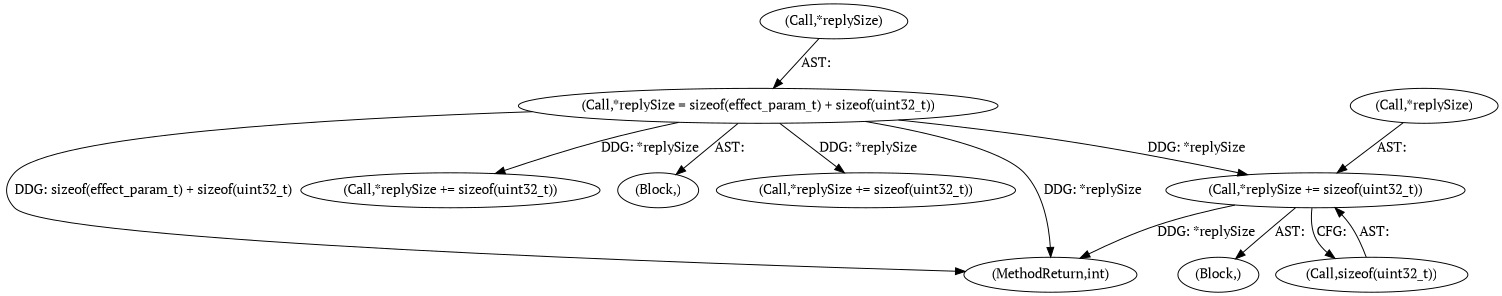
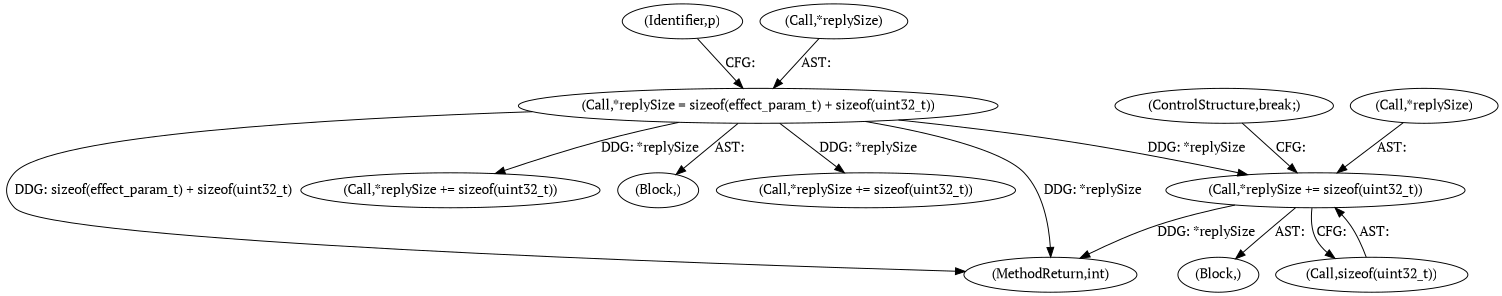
node "(Identifier,p)": added
node "(ControlStructure,break;)": added
